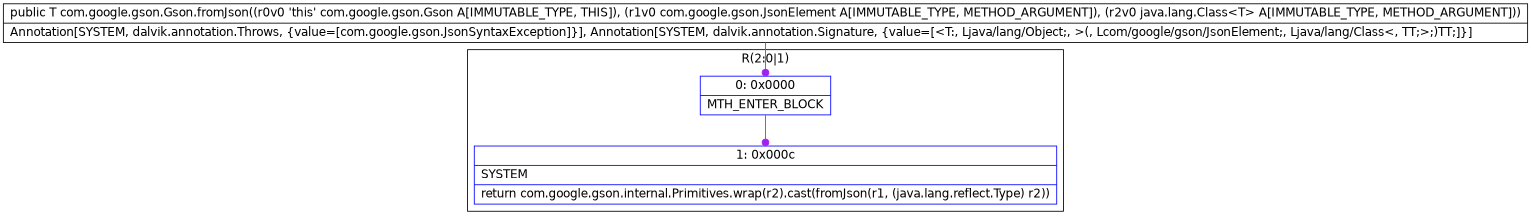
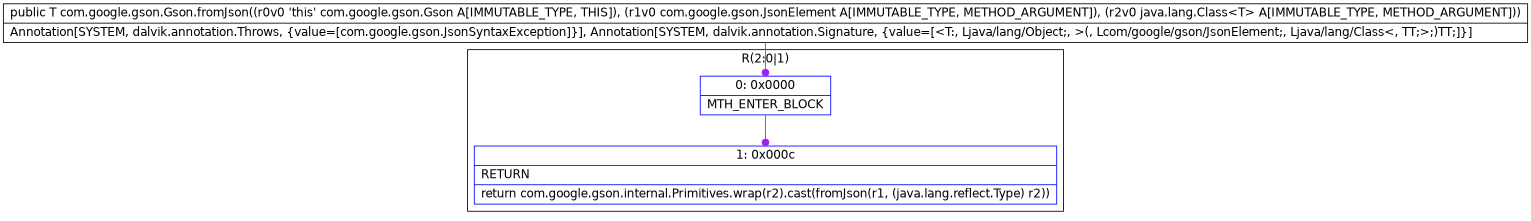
node "1: 0x000c": text "SYSTEM" -> "RETURN"
